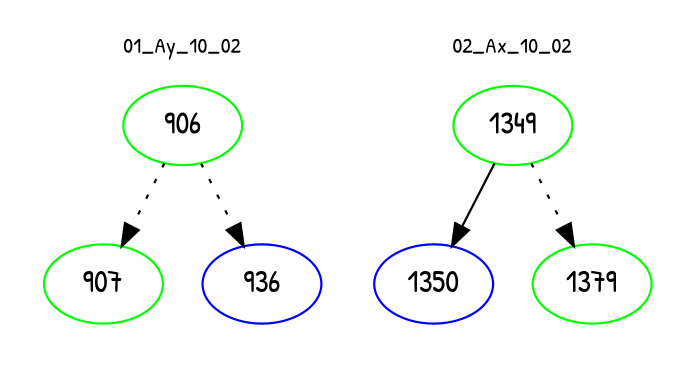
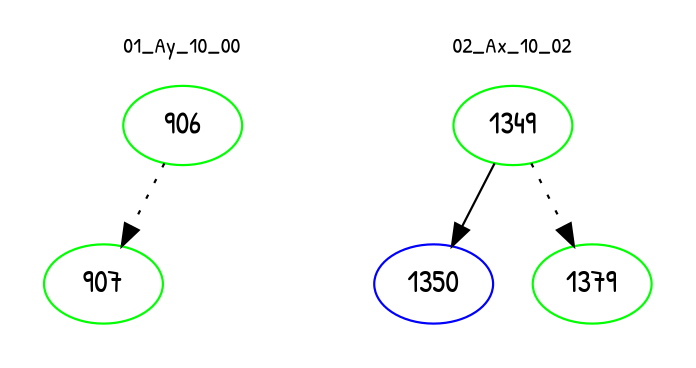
cluster "01_Ay_10_02": label "01_Ay_10_02" -> "01_Ay_10_00"
node "936": removed
